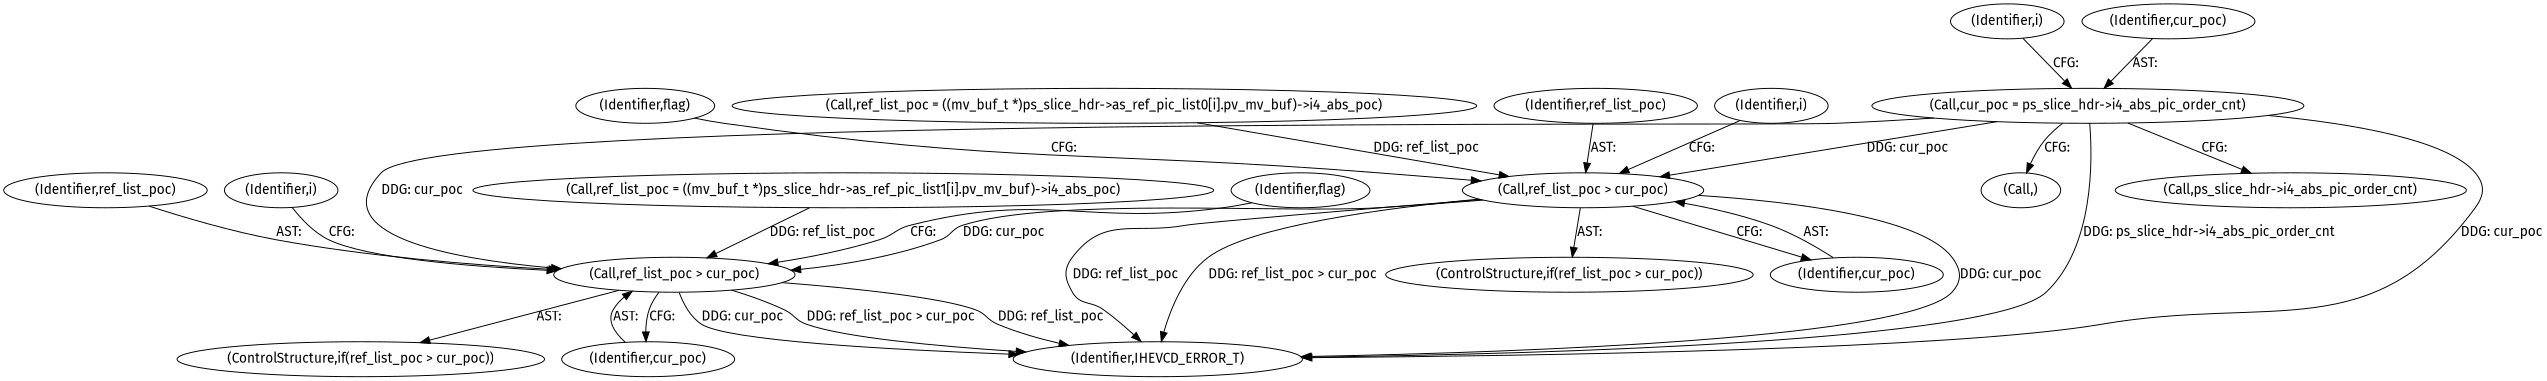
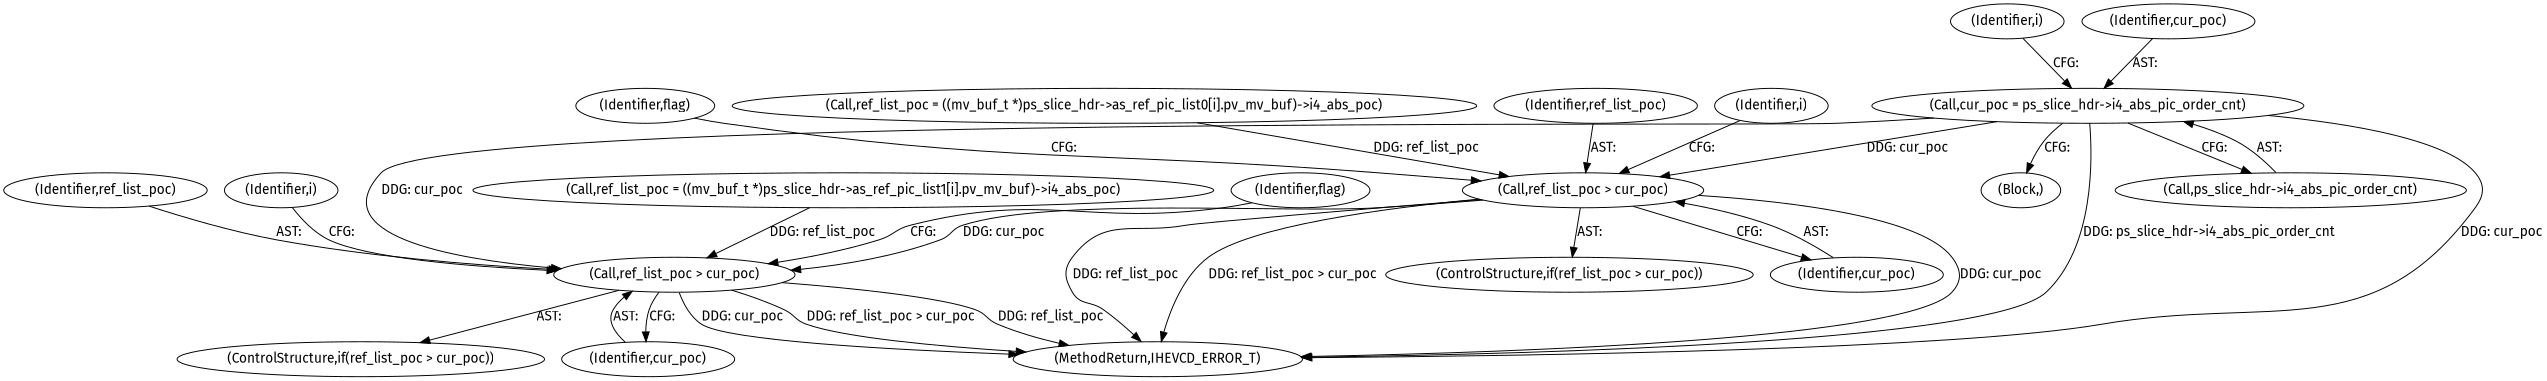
edge "(Call,ps_slice_hdr->i4_abs_pic_order_cnt)" -> "(Call,cur_poc = ps_slice_hdr->i4_abs_pic_order_cnt)": added, label "AST:"
node "(Call,)": label "(Call,)" -> "(Block,)"
node "(Identifier,IHEVCD_ERROR_T)": label "(Identifier,IHEVCD_ERROR_T)" -> "(MethodReturn,IHEVCD_ERROR_T)"
